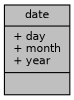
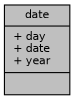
node "date": text "+ month" -> "+ date"
